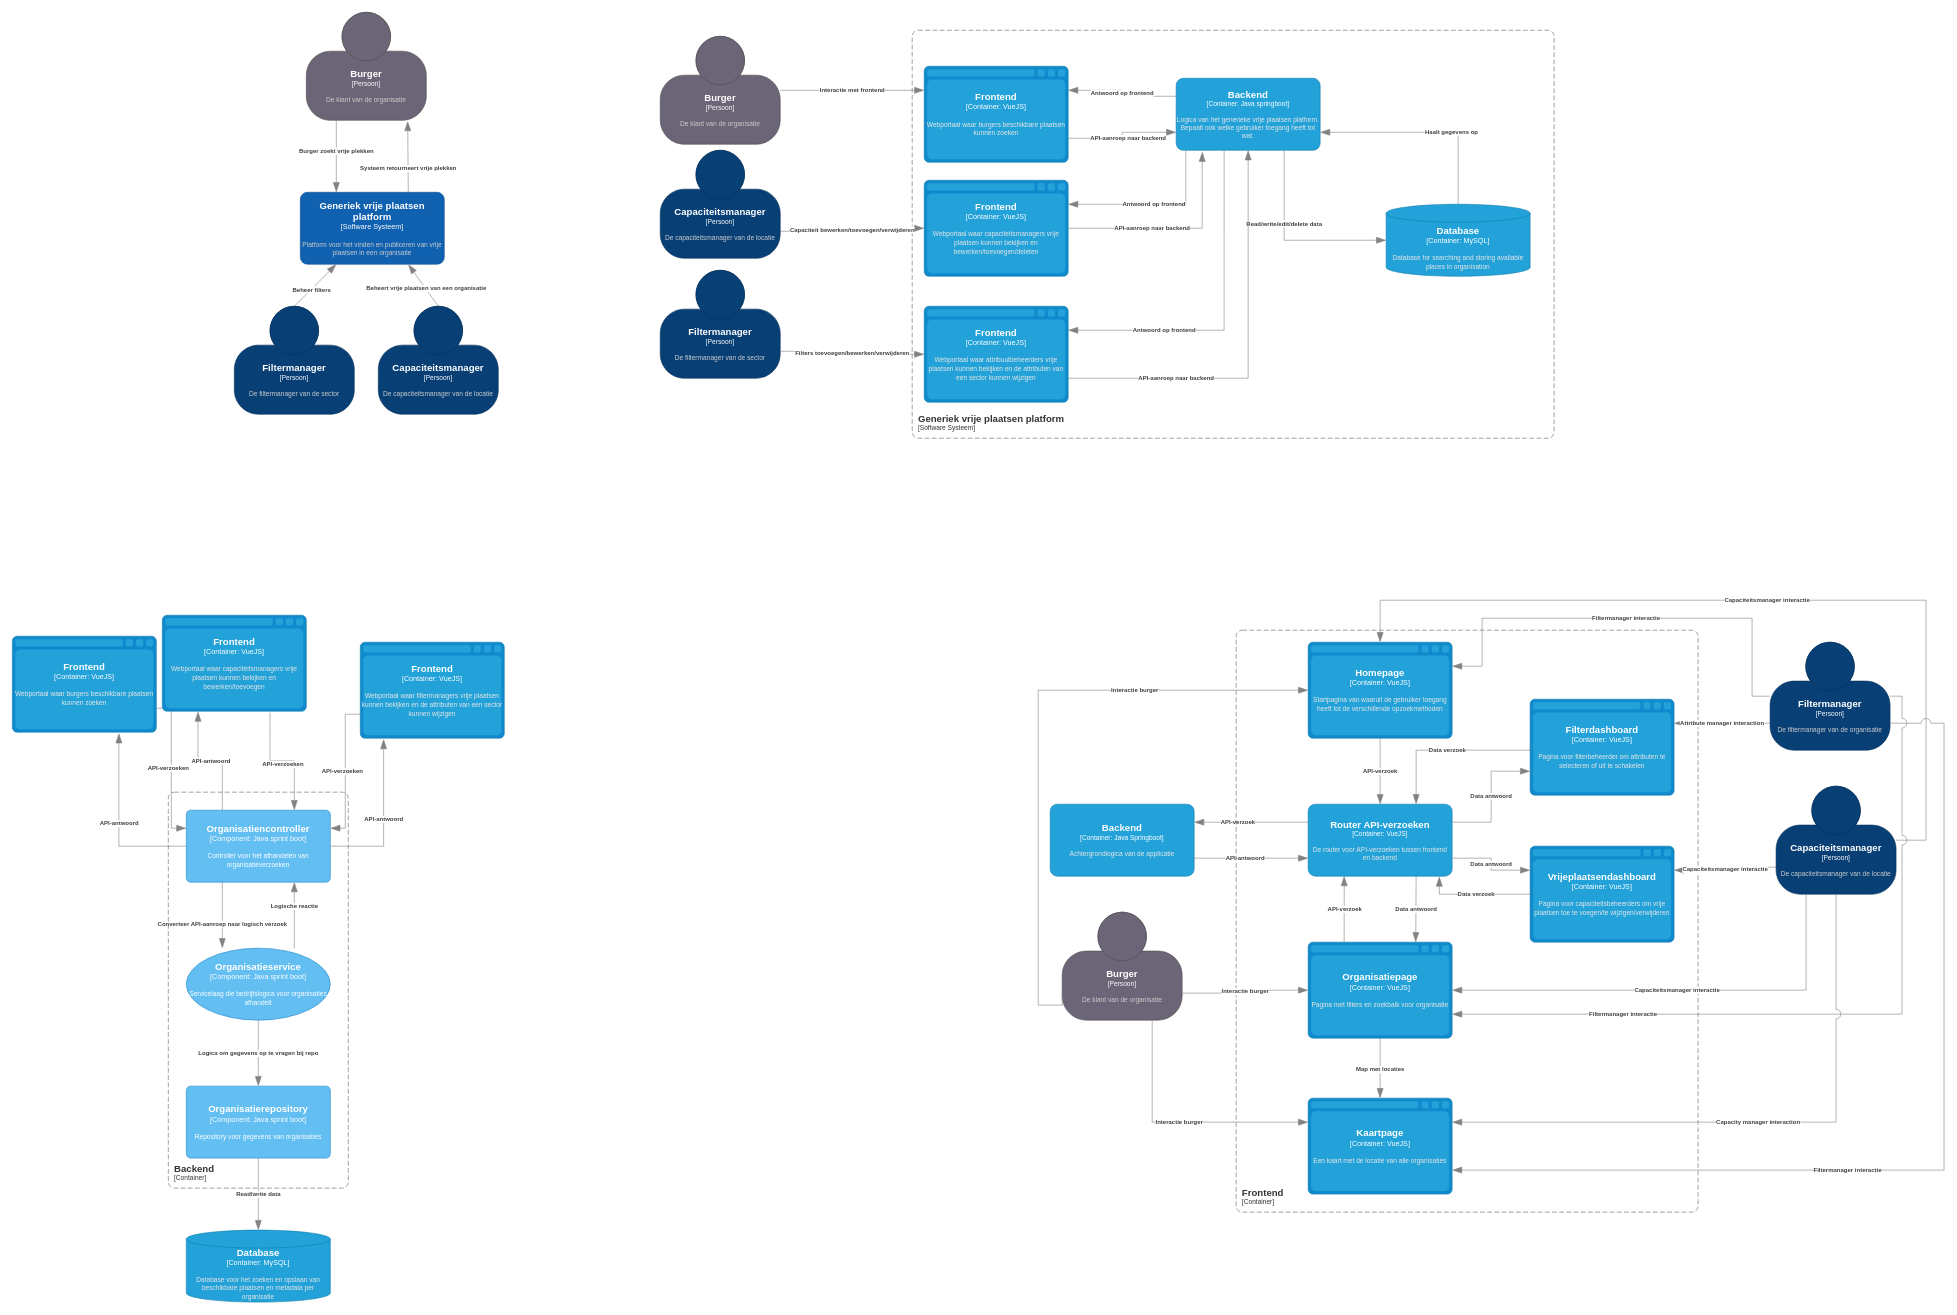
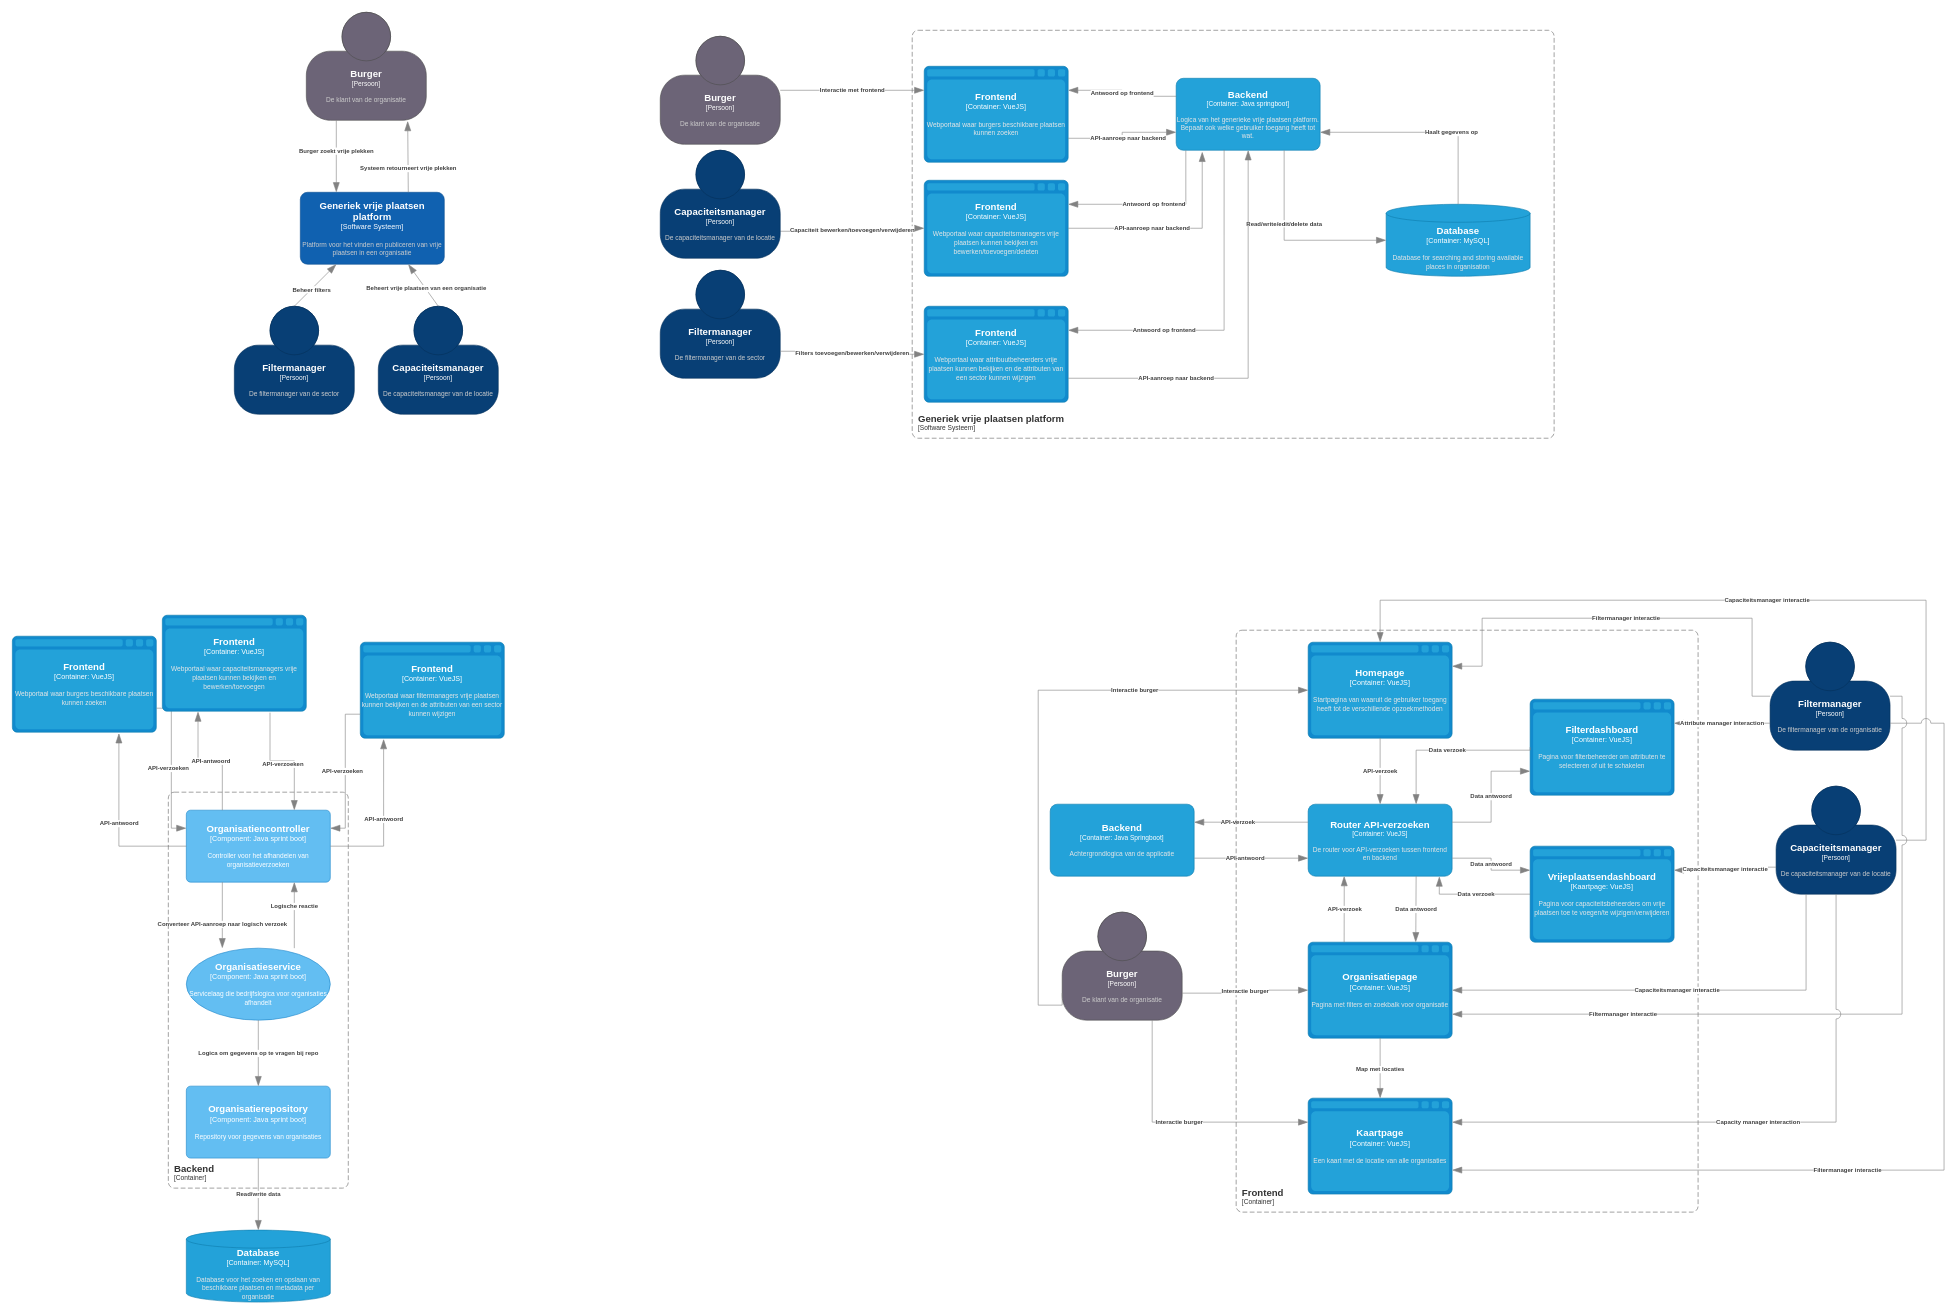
node "Vrijeplaatsendashboard [Container: VueJS] Pagina voor capaciteitsbeheerders om vrije plaatsen toe te voegen/te wijzigen/verwijderen": label "Vrijeplaatsendashboard [Container: VueJS] Pagina voor capaciteitsbeheerders om vrije plaatsen toe te voegen/te wijzigen/verwijderen" -> "Vrijeplaatsendashboard [Kaartpage: VueJS] Pagina voor capaciteitsbeheerders om vrije plaatsen toe te voegen/te wijzigen/verwijderen"
